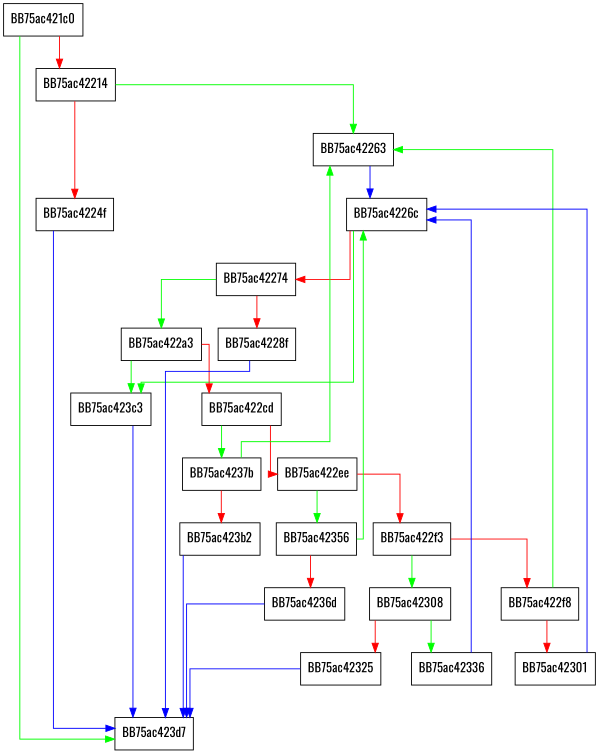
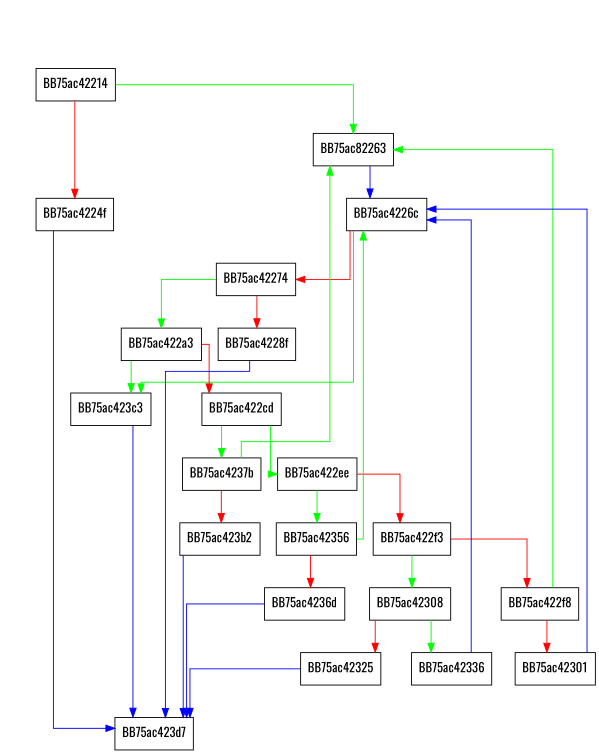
node "BB75ac421c0": removed
node "BB75ac42263": label "BB75ac42263" -> "BB75ac82263"
edge "BB75ac422cd" -> "BB75ac422ee": color red -> green
